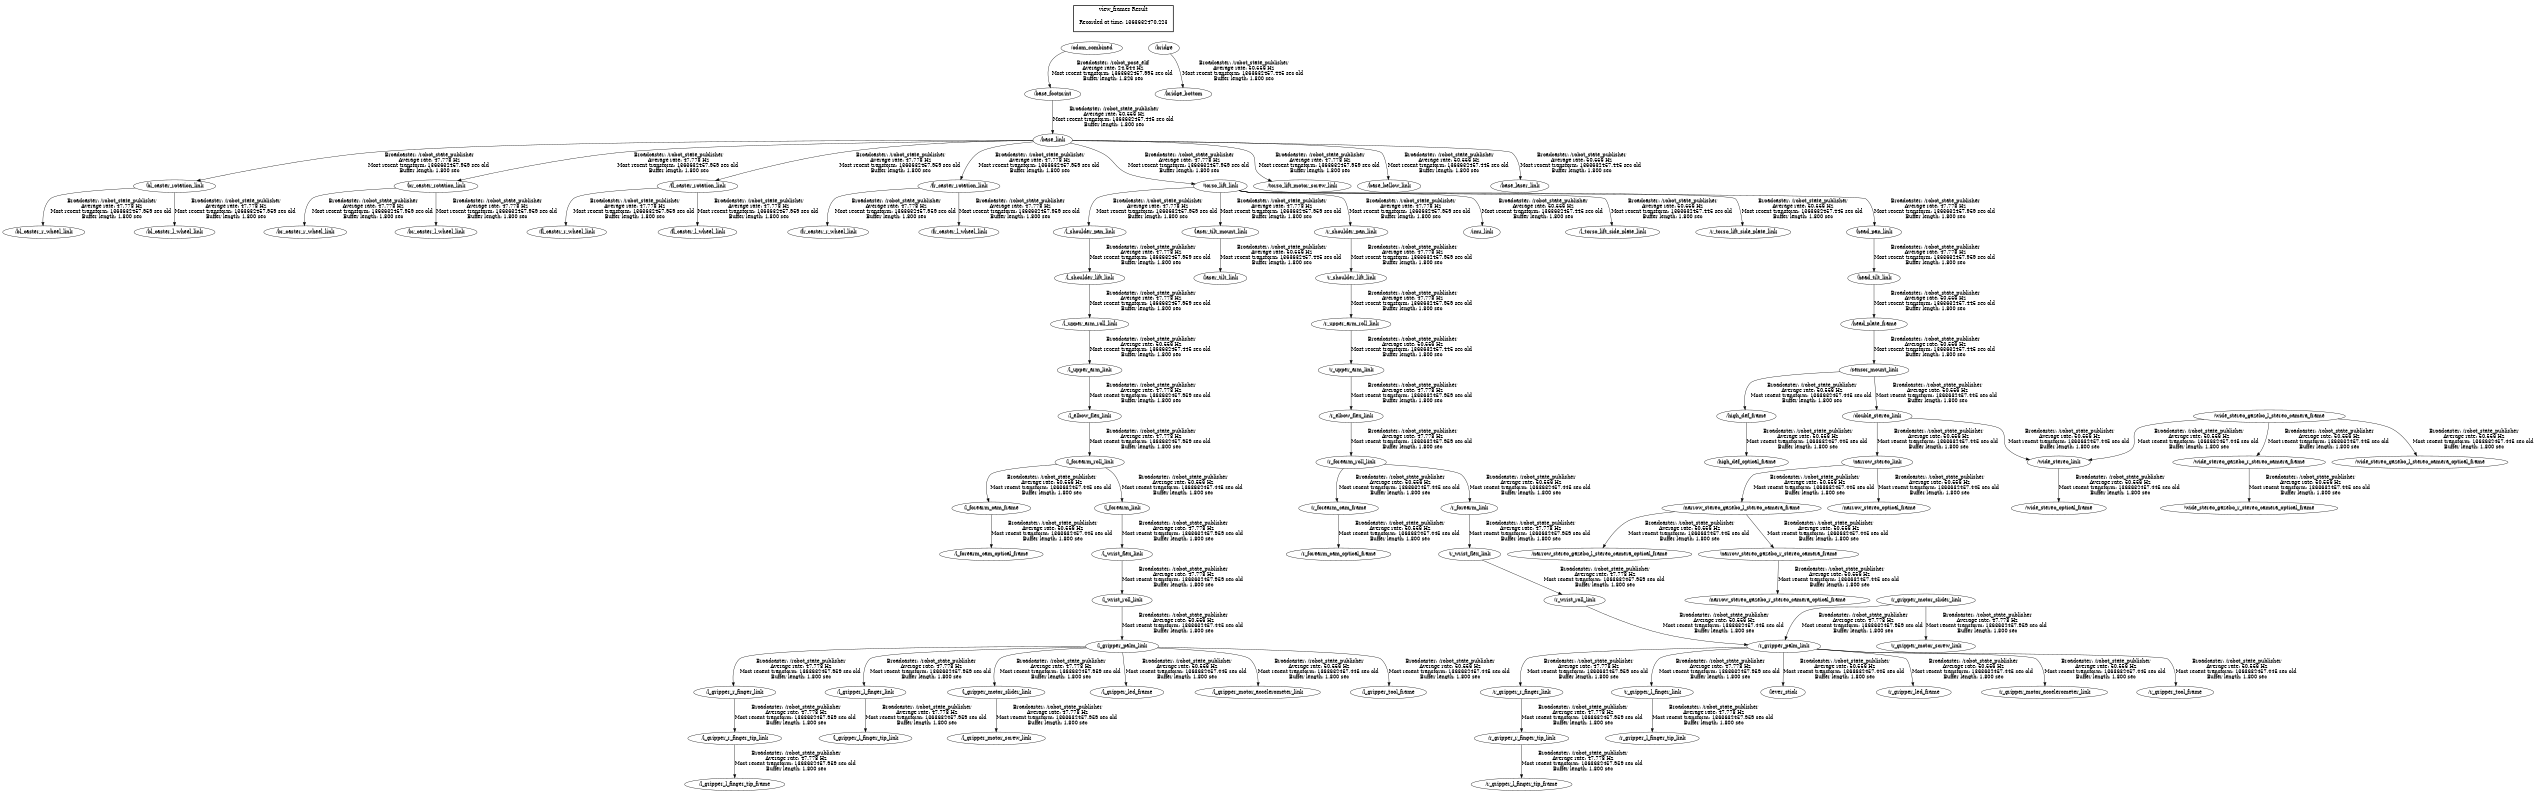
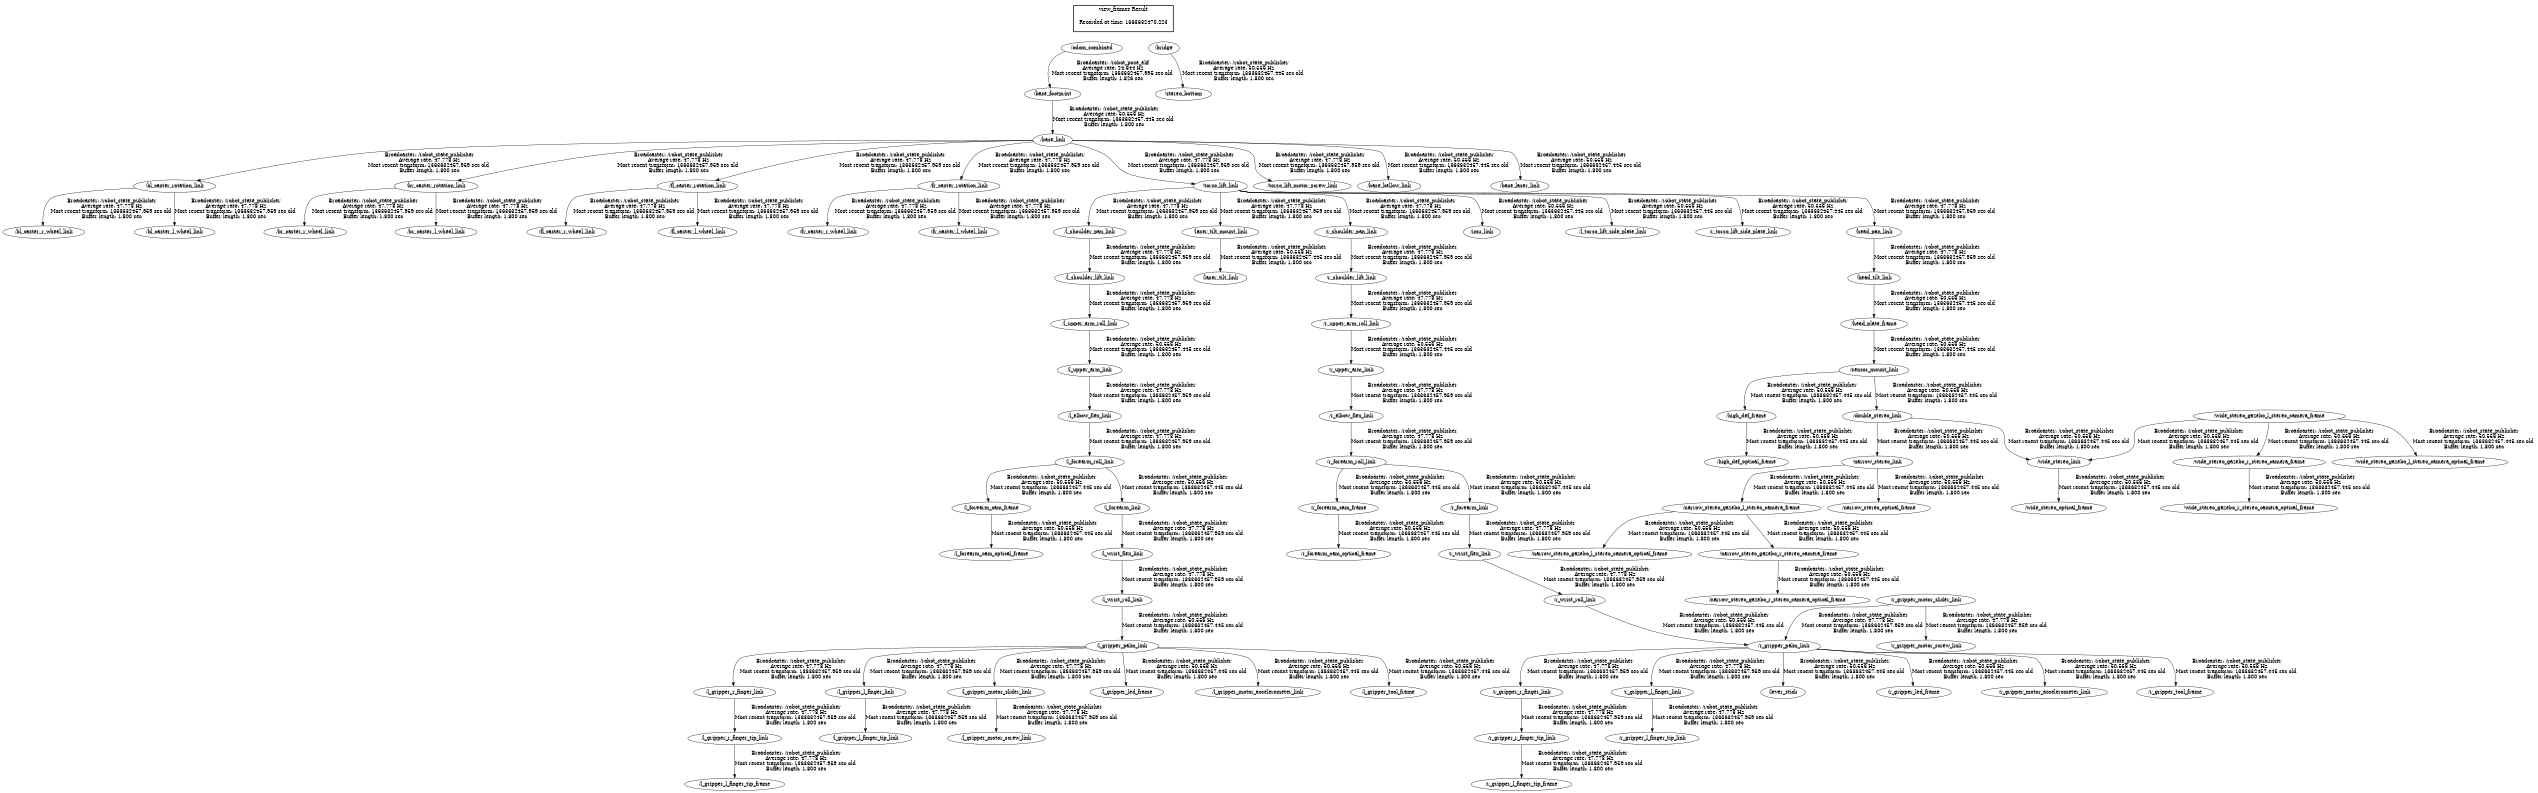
node "/bridge_bottom": label "/bridge_bottom" -> "/stereo_bottom"
